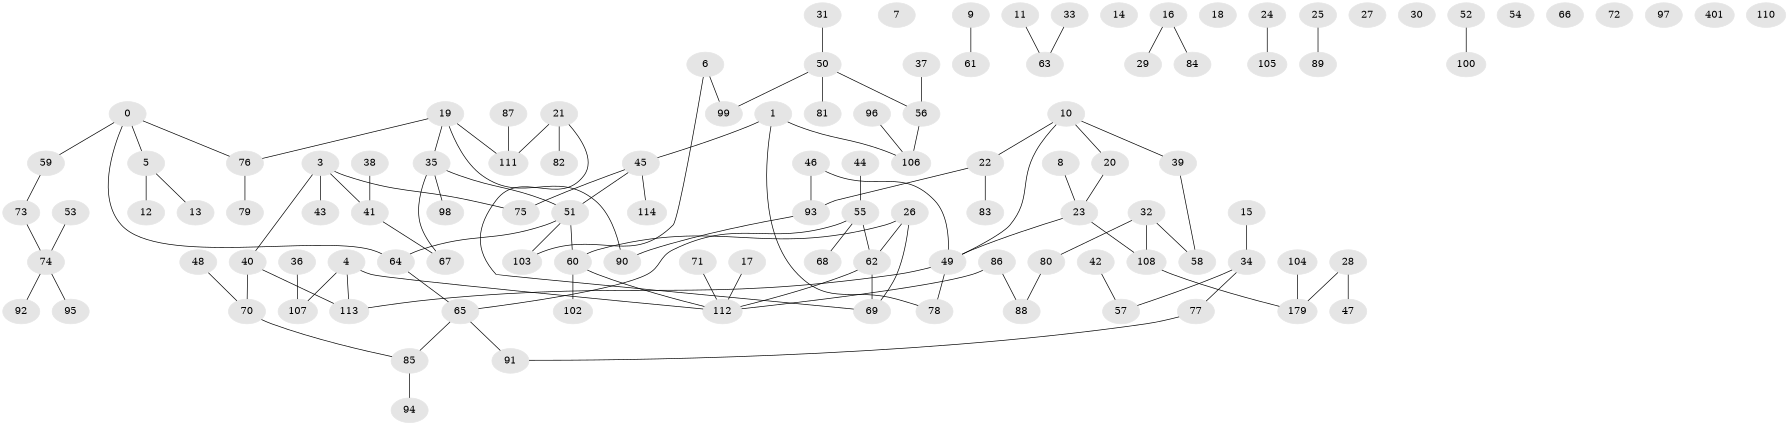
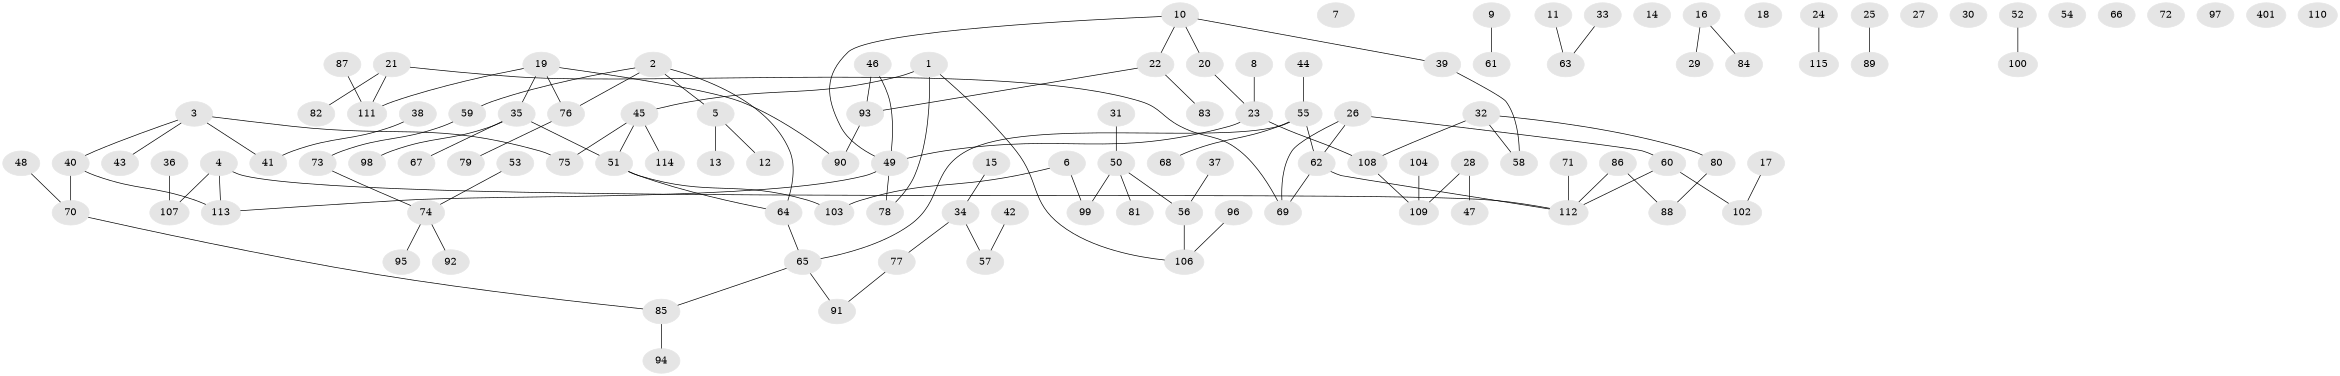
node "105": label "105" -> "115"
node "0": label "0" -> "2"
edge "41" -- "67": removed
edge "51" -- "60": removed
edge "17" -- "112": now "17" -- "102"
node "179": label "179" -> "109"
